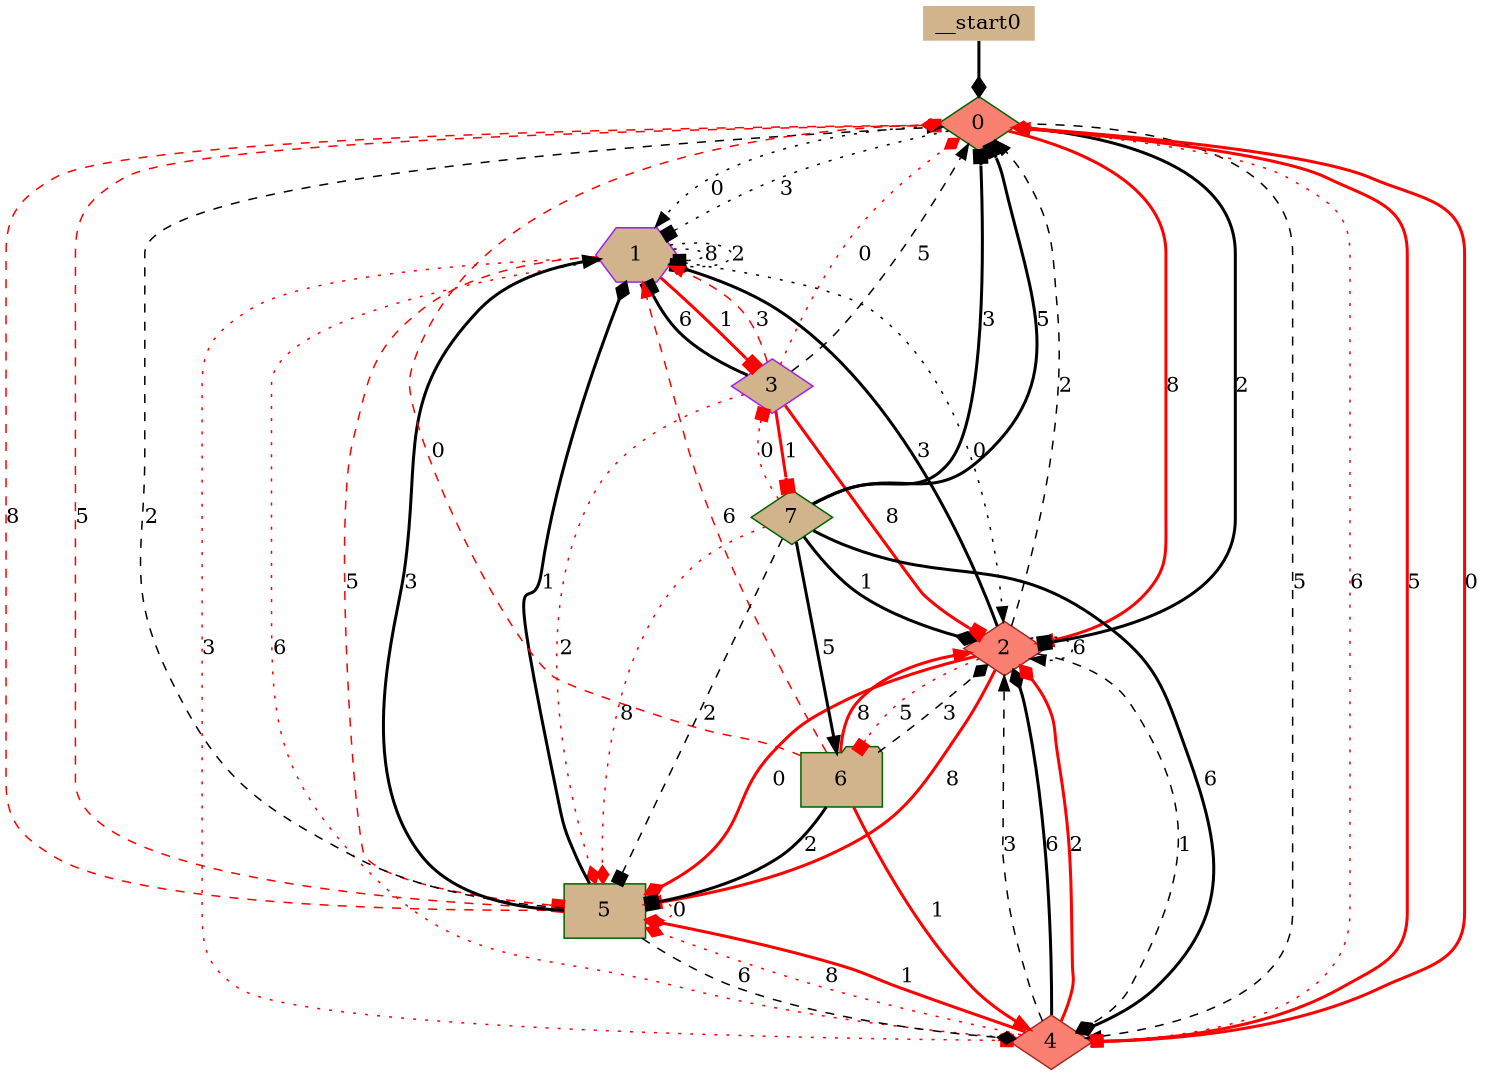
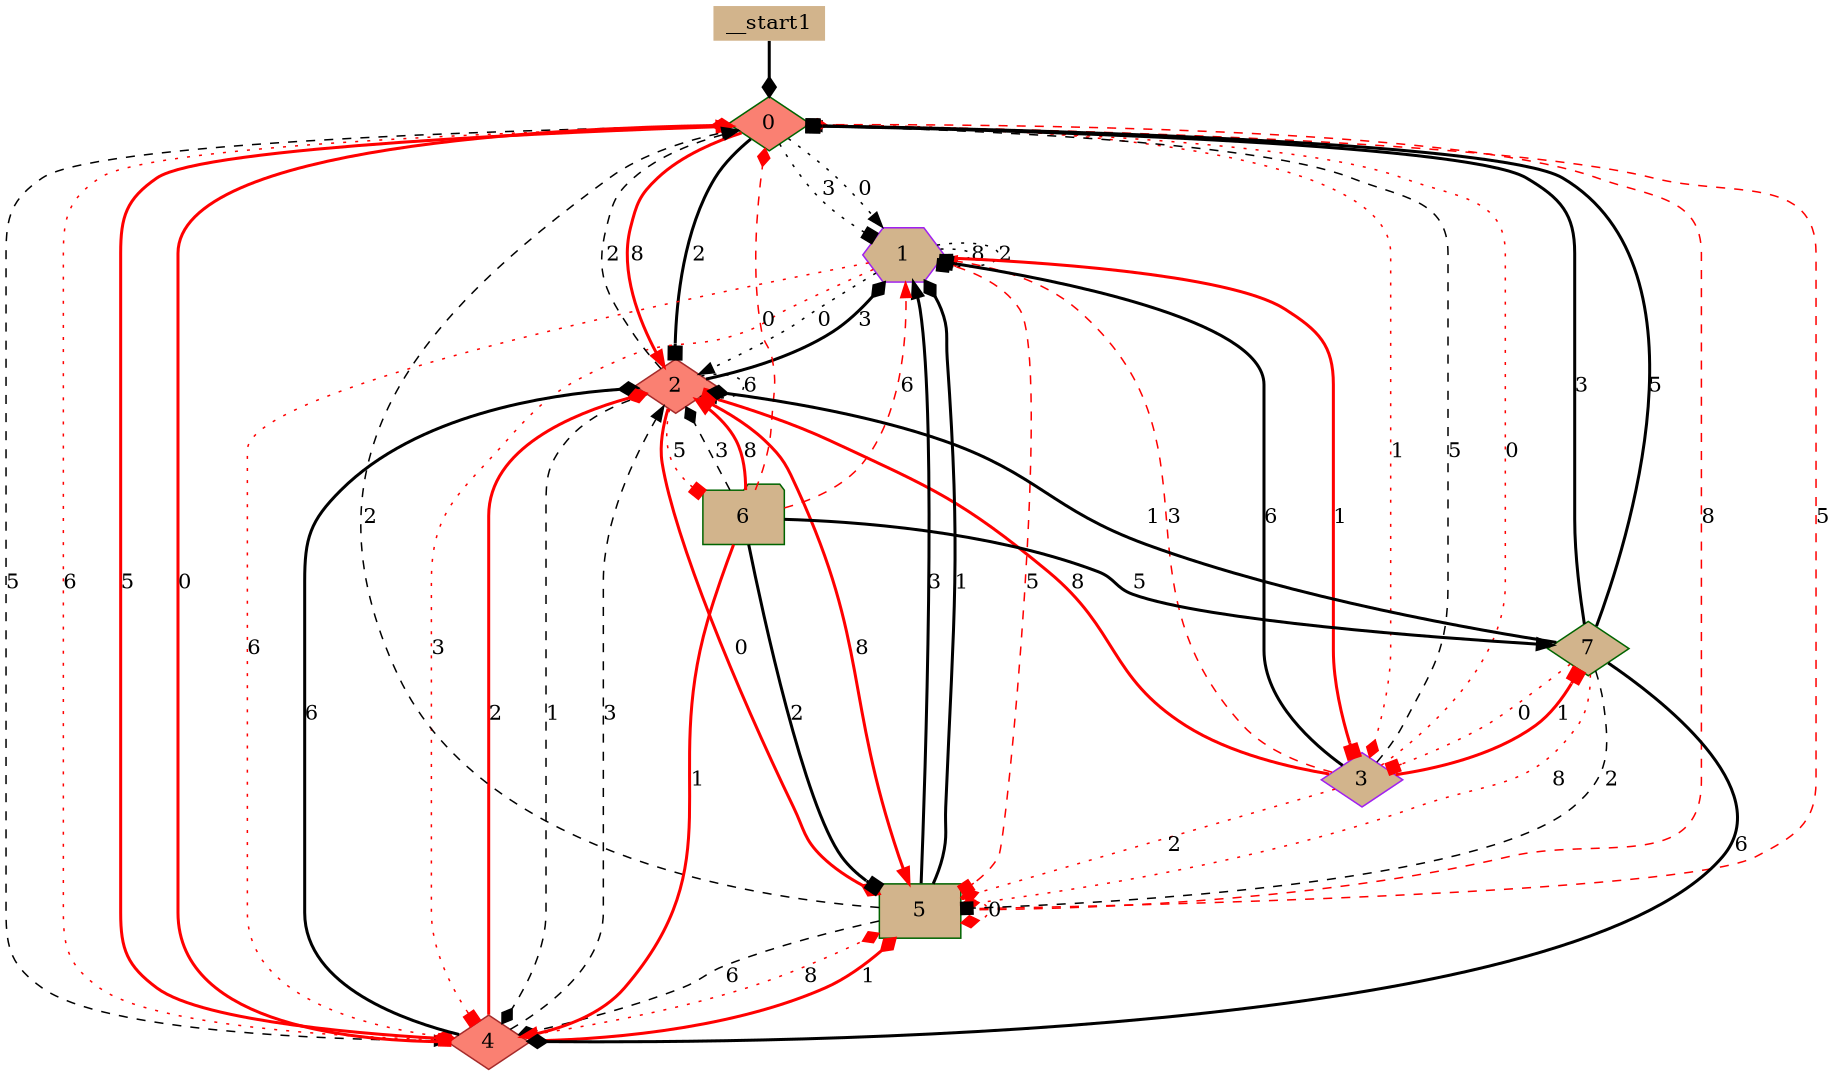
node "__start0": label "__start0" -> "__start1"
edge "0" -> "3": added, label "1"
edge "7" -> "6": reversed
